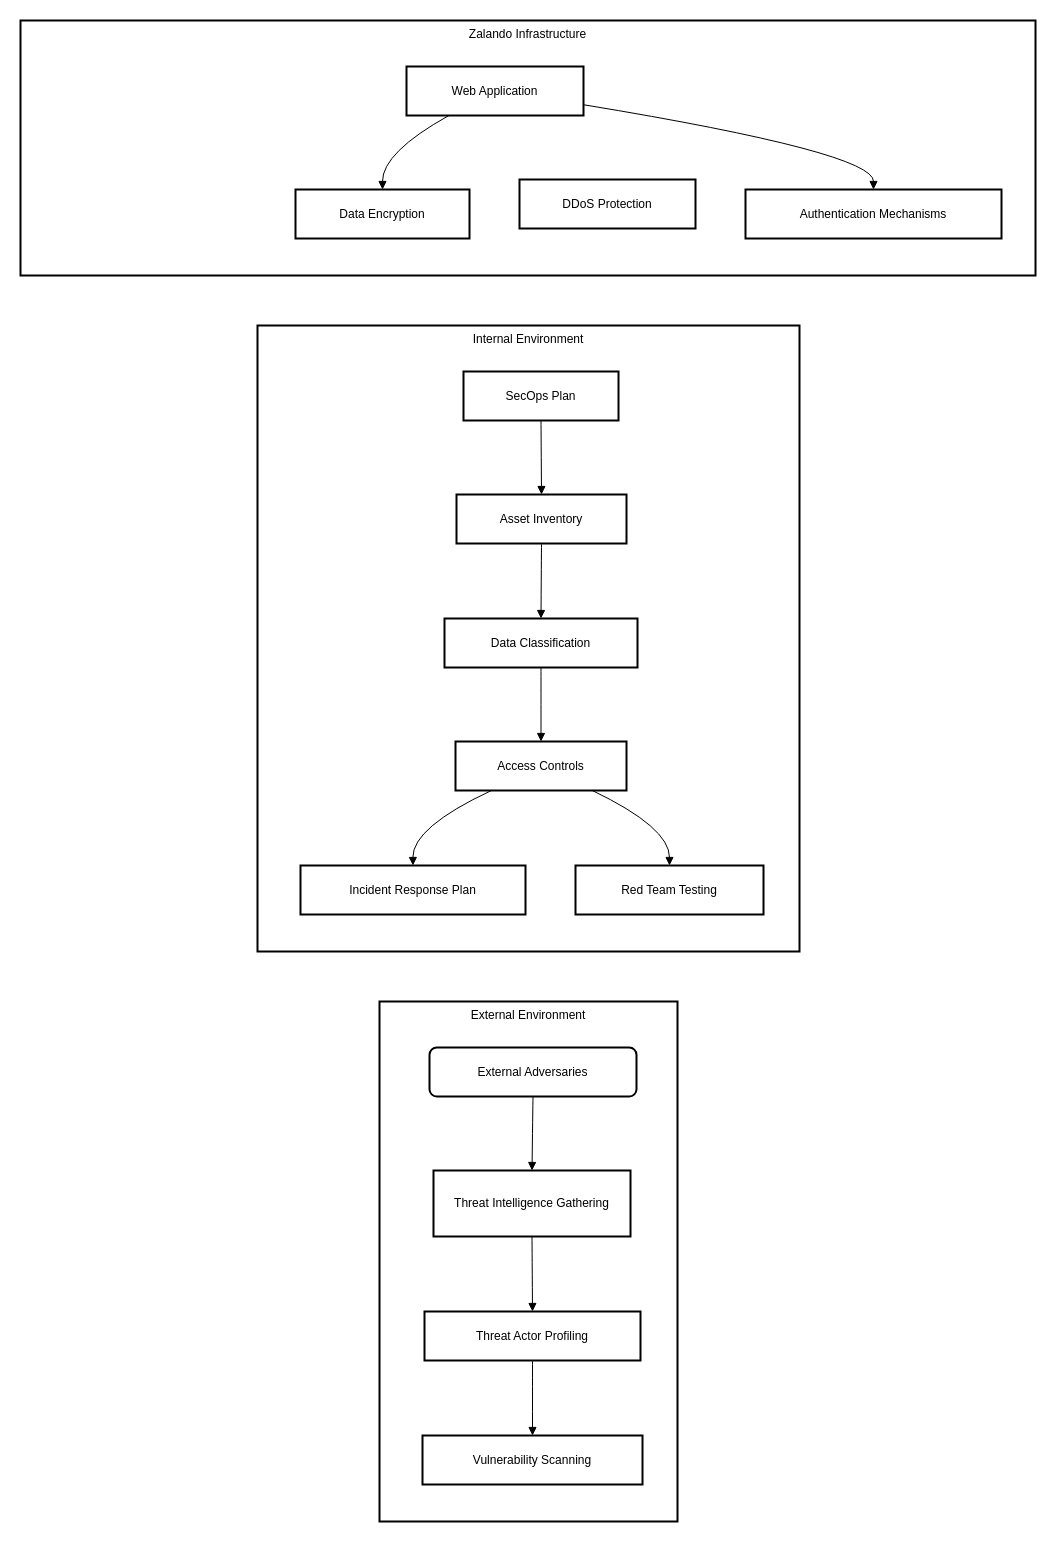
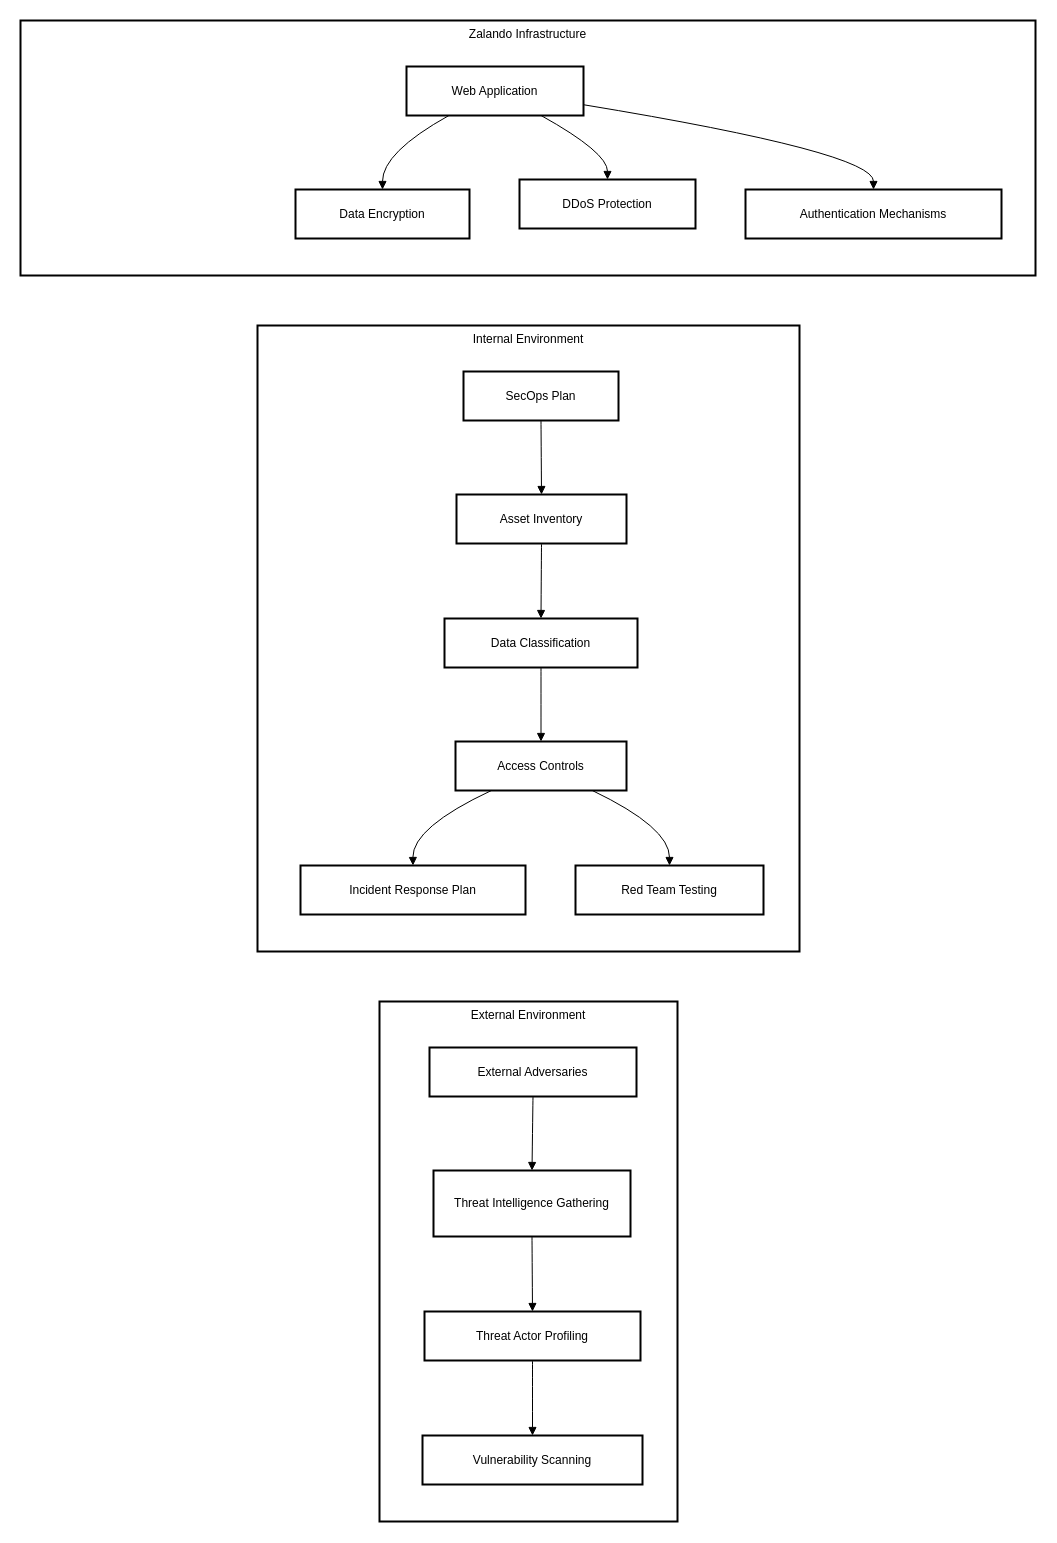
edge "Web Application" -> "DDoS Protection": added
node "External Adversaries": shape rounded rectangle -> rectangle
